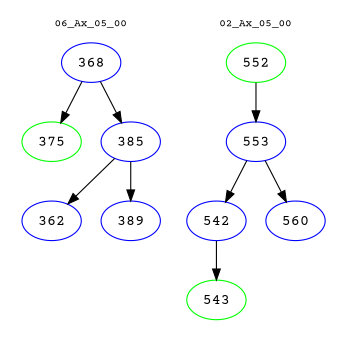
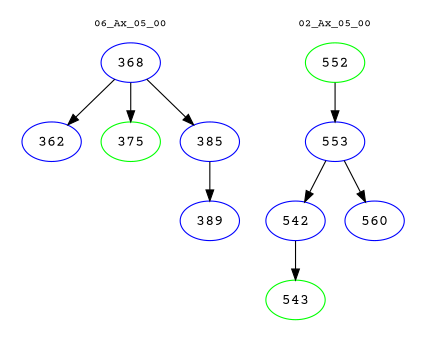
edge "385" -> "362": now "368" -> "362"
